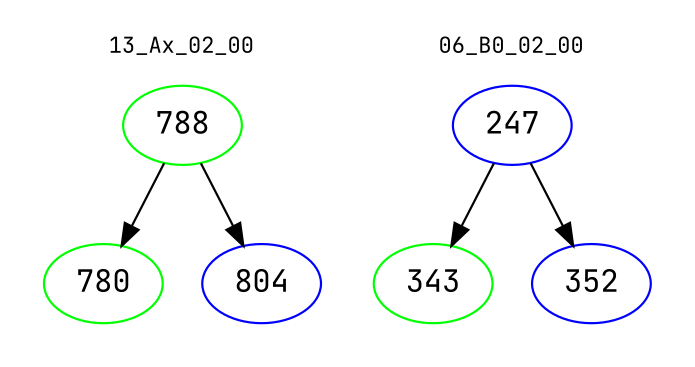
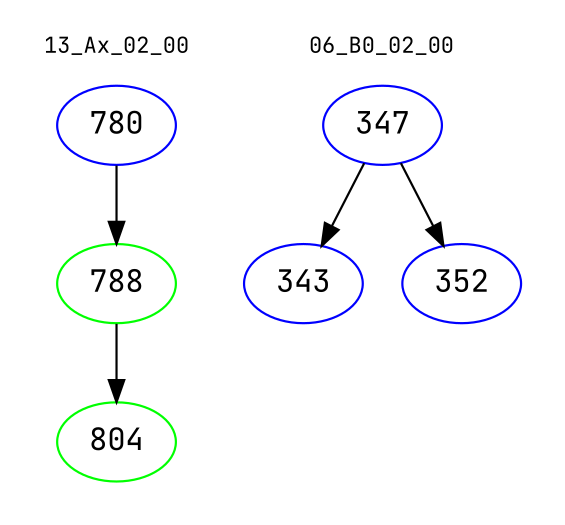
node "247": label "247" -> "347"
edge "788" -> "780": reversed
node "780": color green -> blue
node "804": color blue -> green
node "343": color green -> blue
